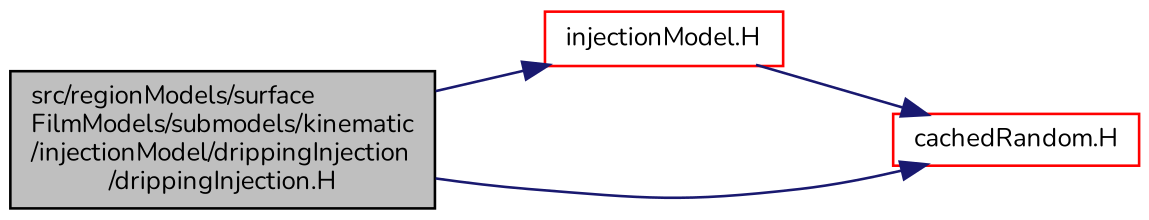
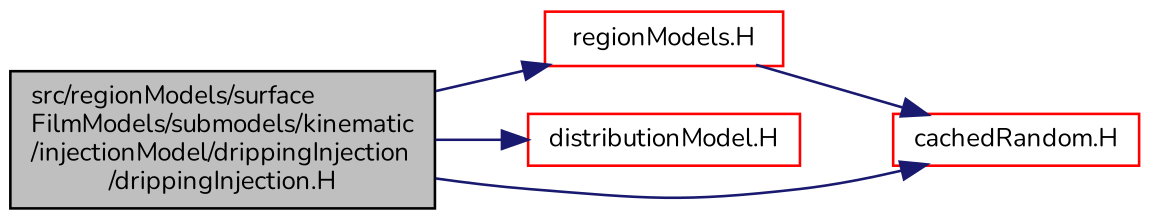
node "injectionModel.H": label "injectionModel.H" -> "regionModels.H"
node "distributionModel.H": added
